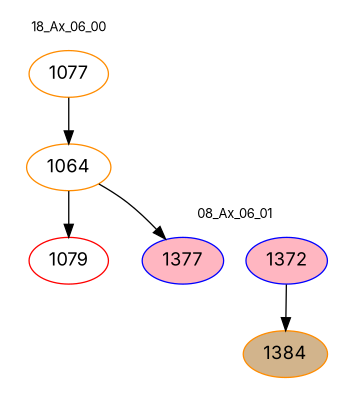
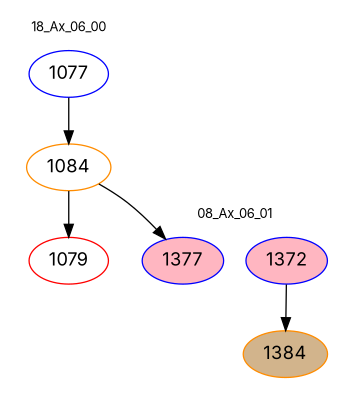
node "1077": color darkorange -> blue
node "1064": label "1064" -> "1084"
